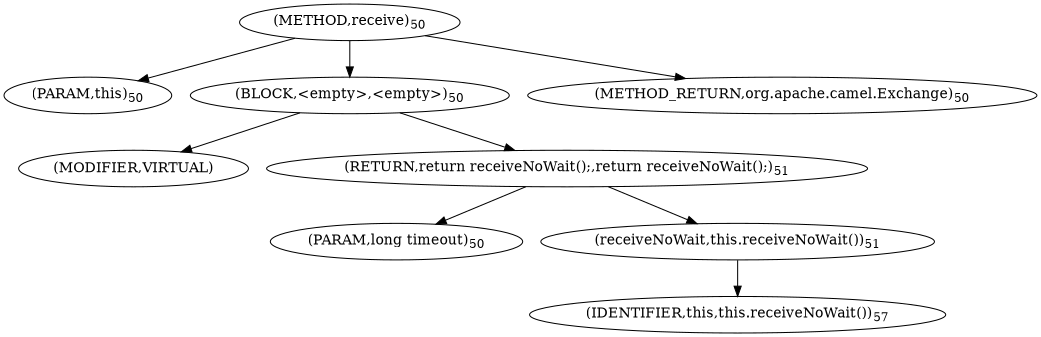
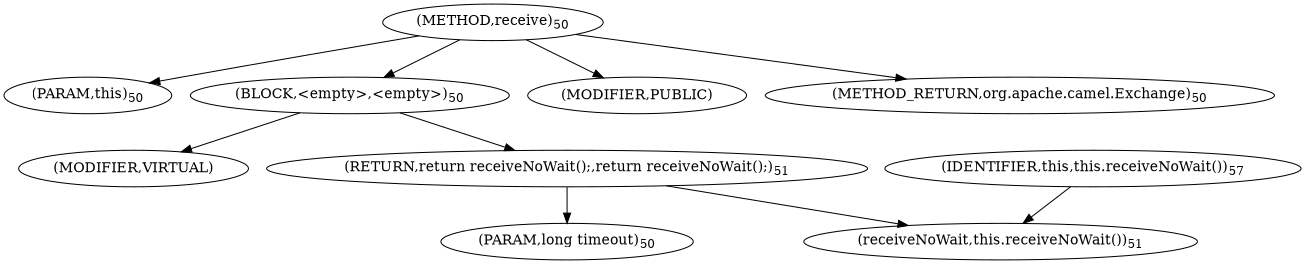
node "(MODIFIER,PUBLIC)": added
edge "(receiveNoWait,this.receiveNoWait())" -> "(IDENTIFIER,this,this.receiveNoWait())": reversed
